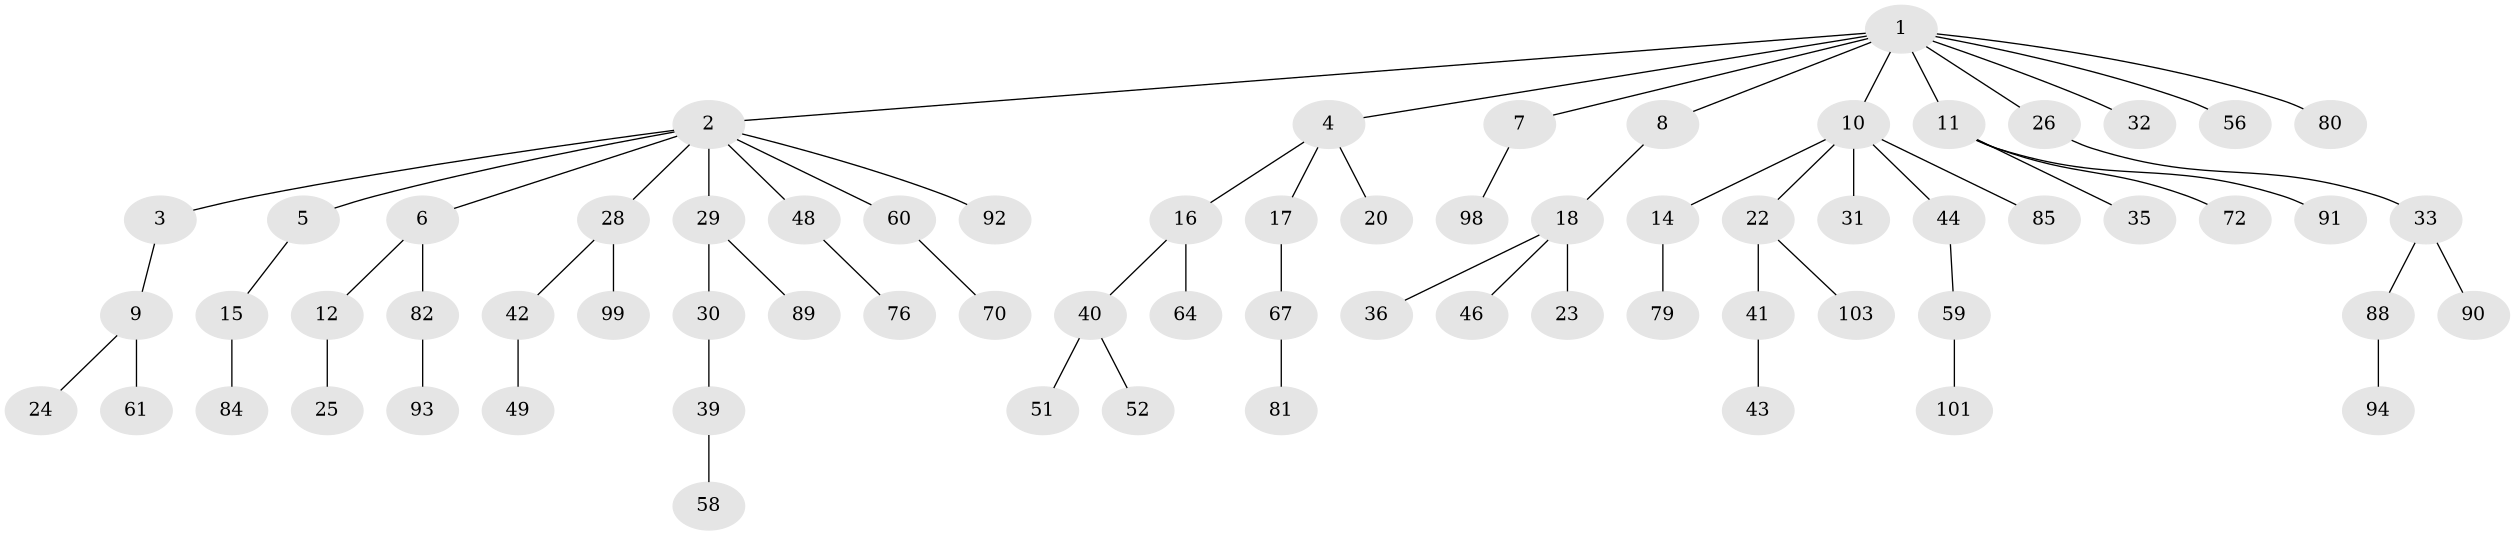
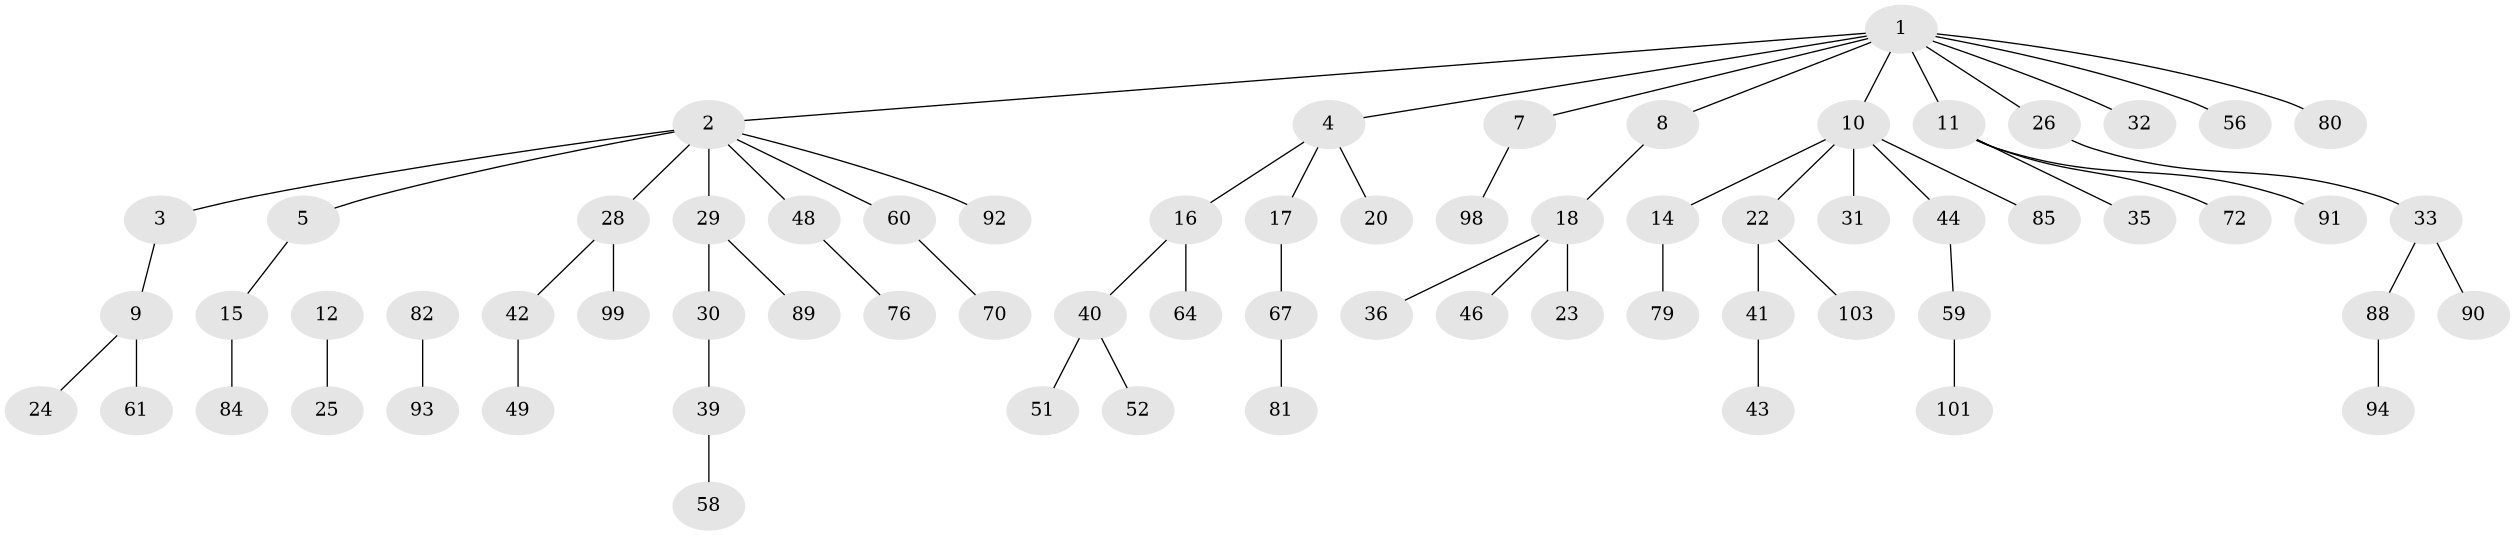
node "6": removed
